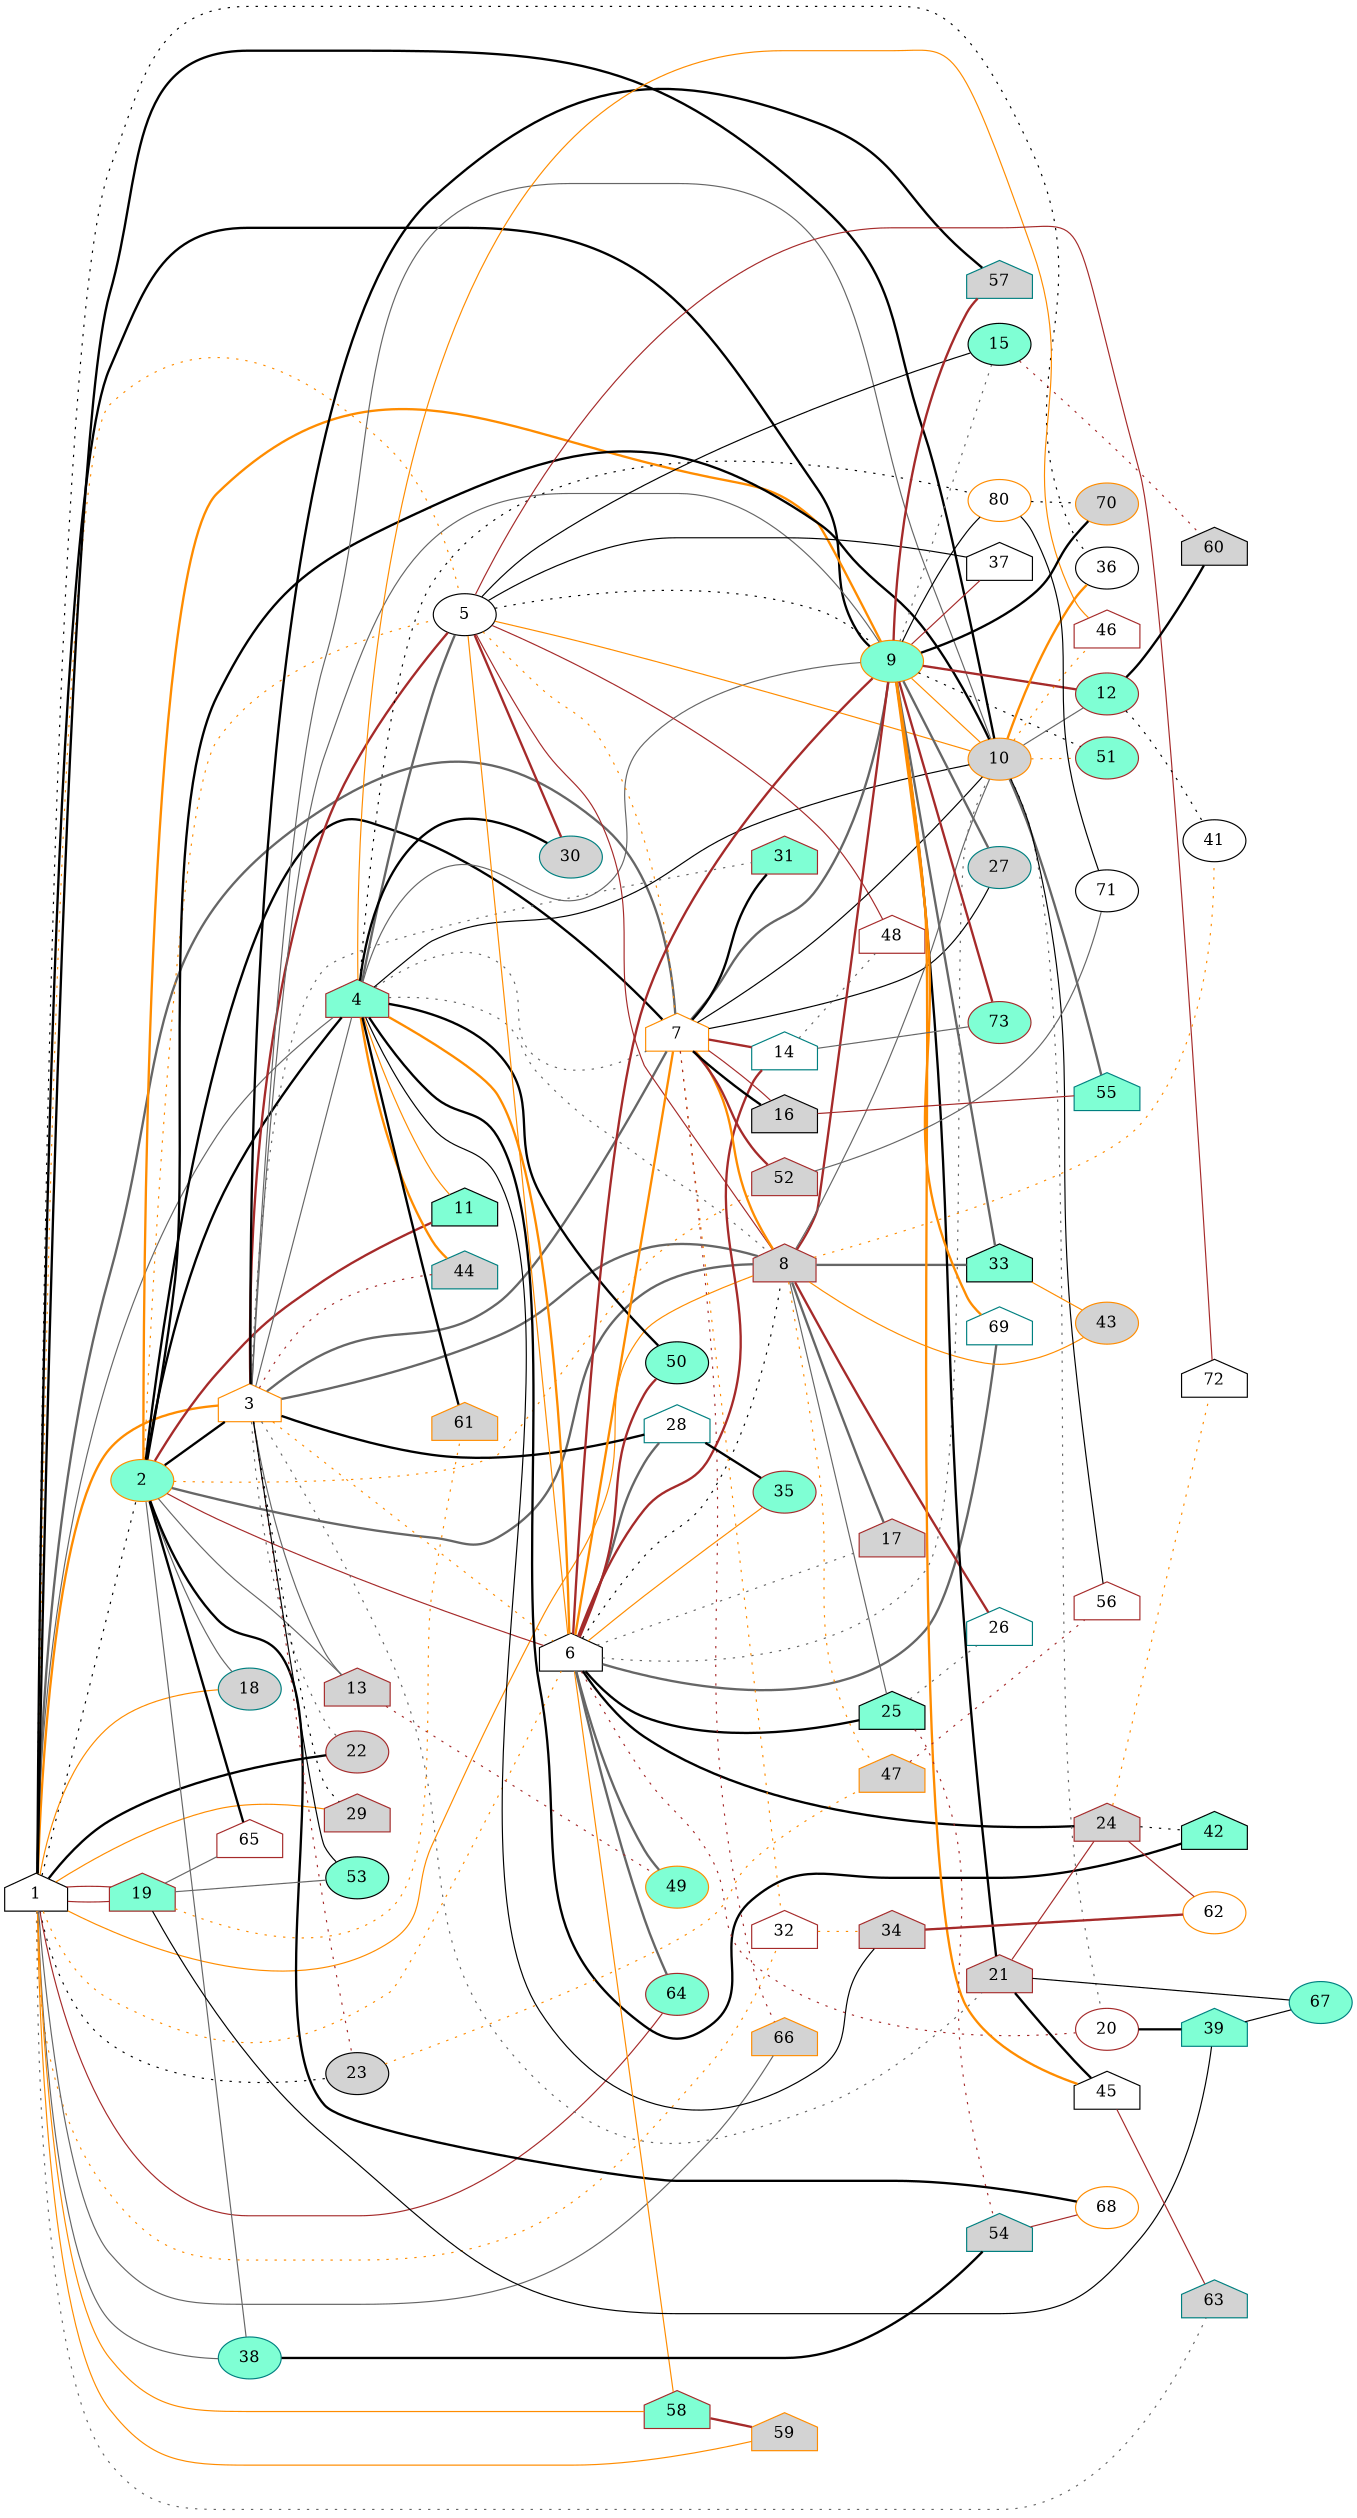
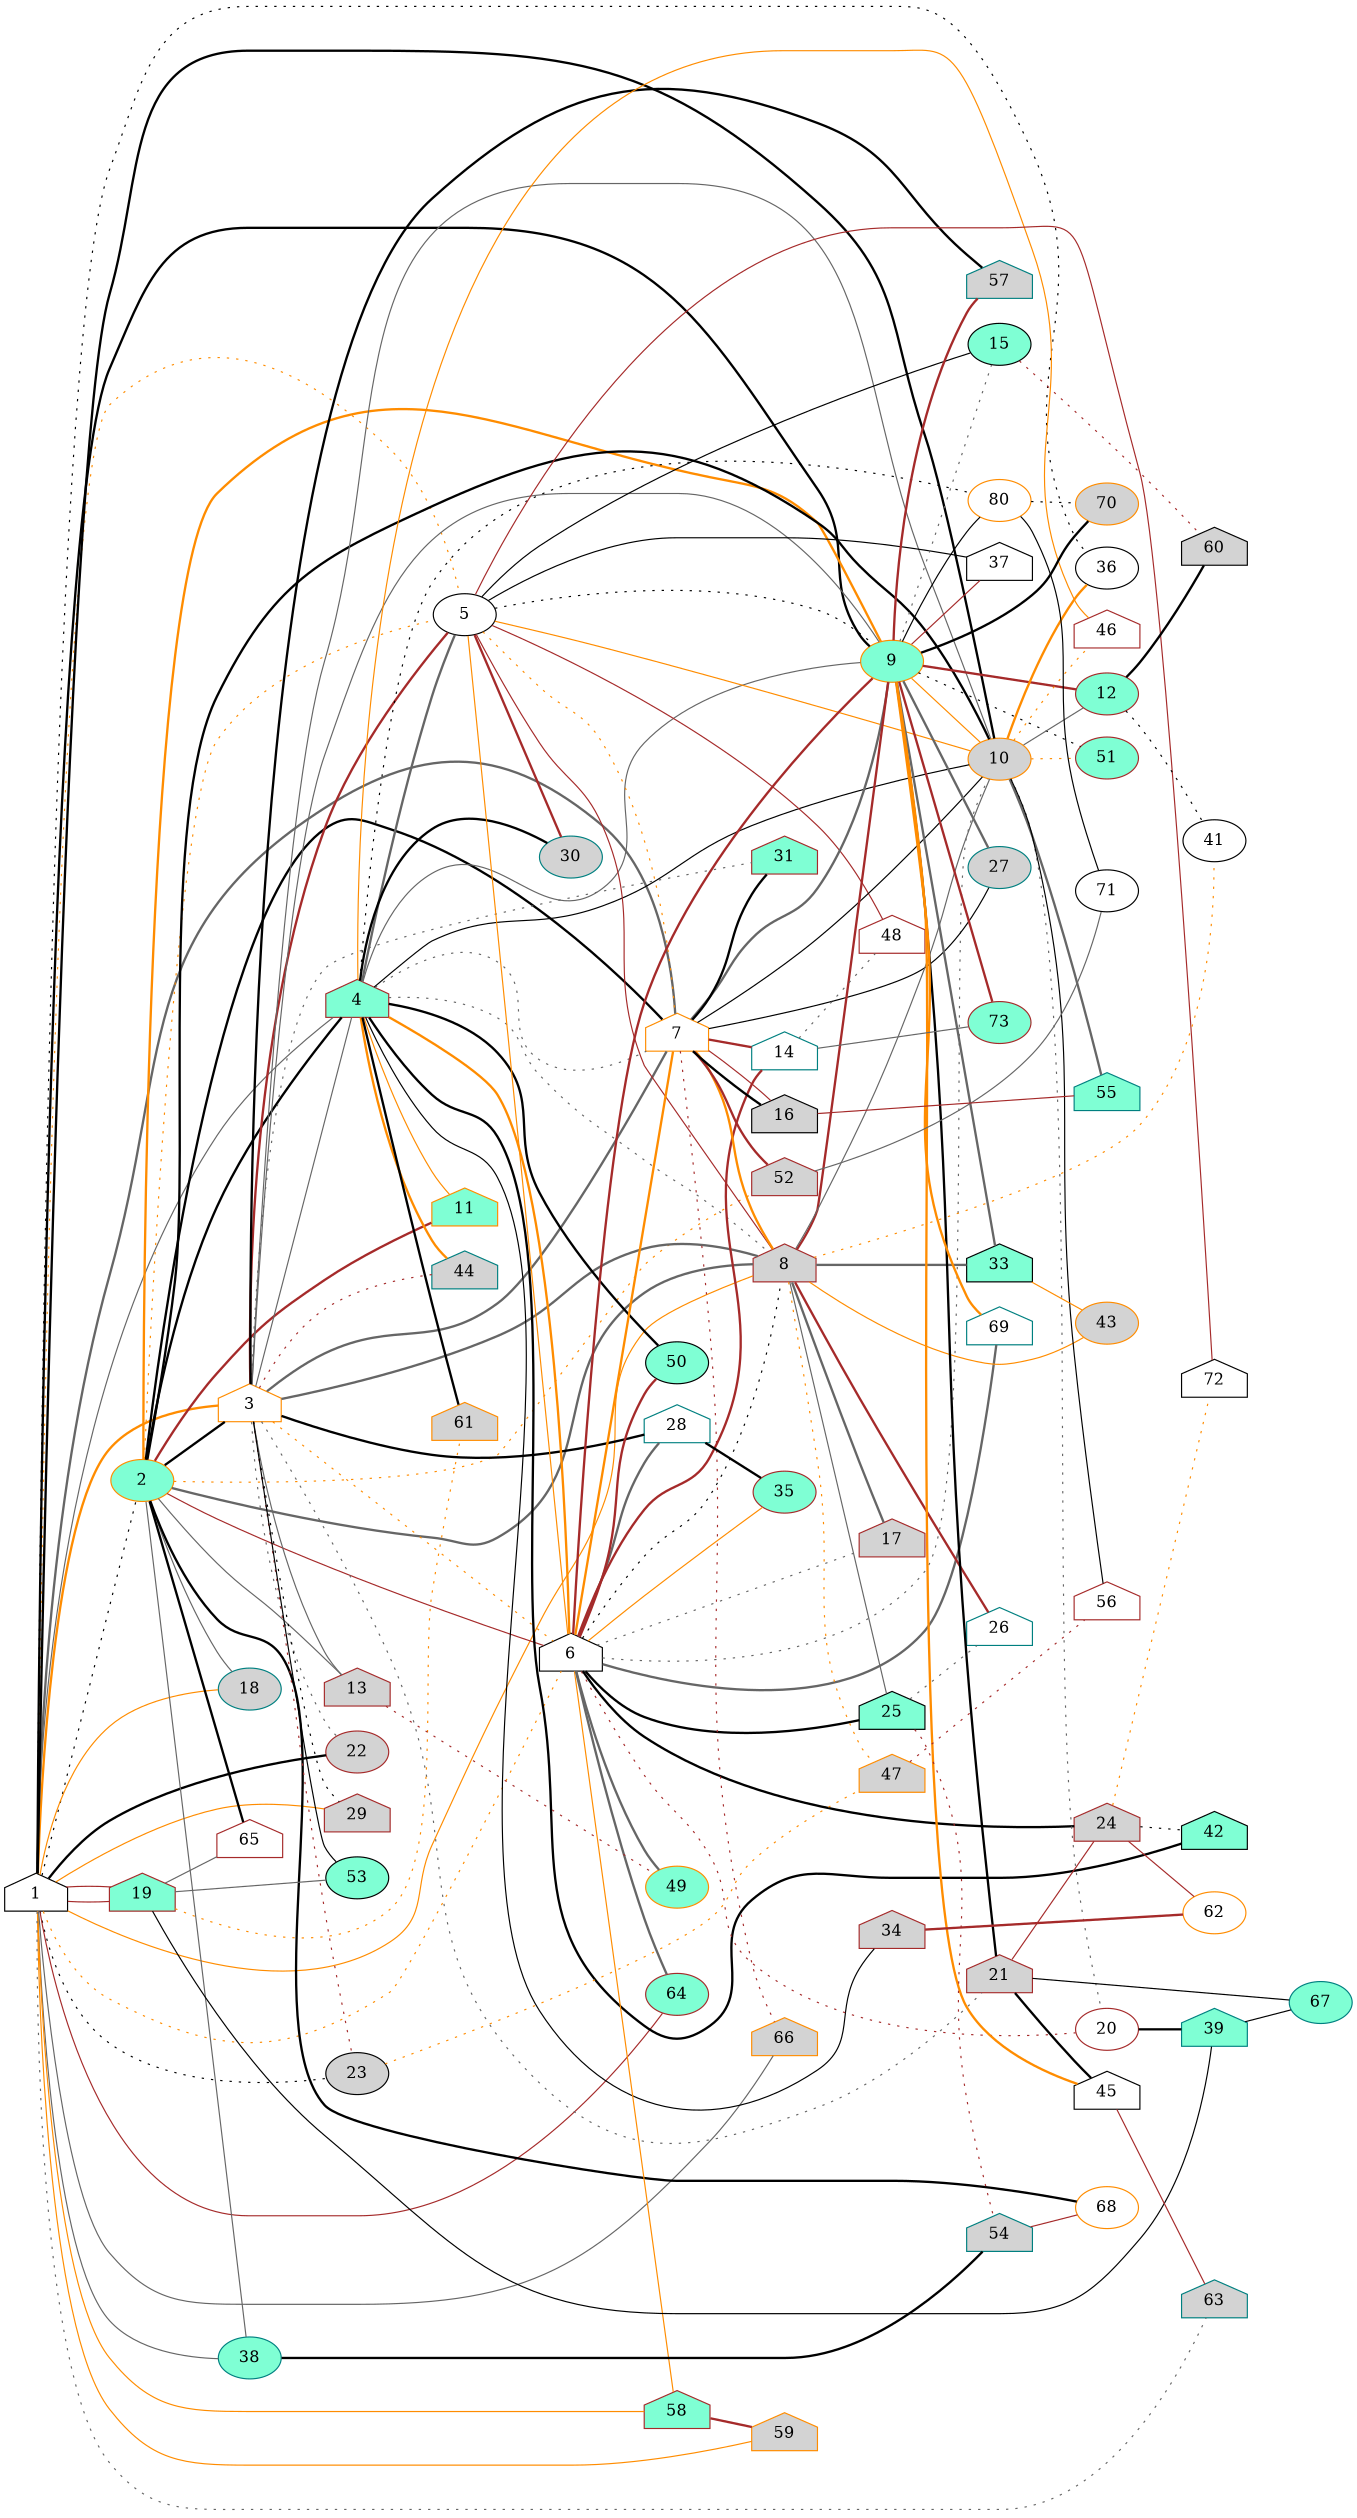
node "11": color black -> darkorange
node "32": removed
